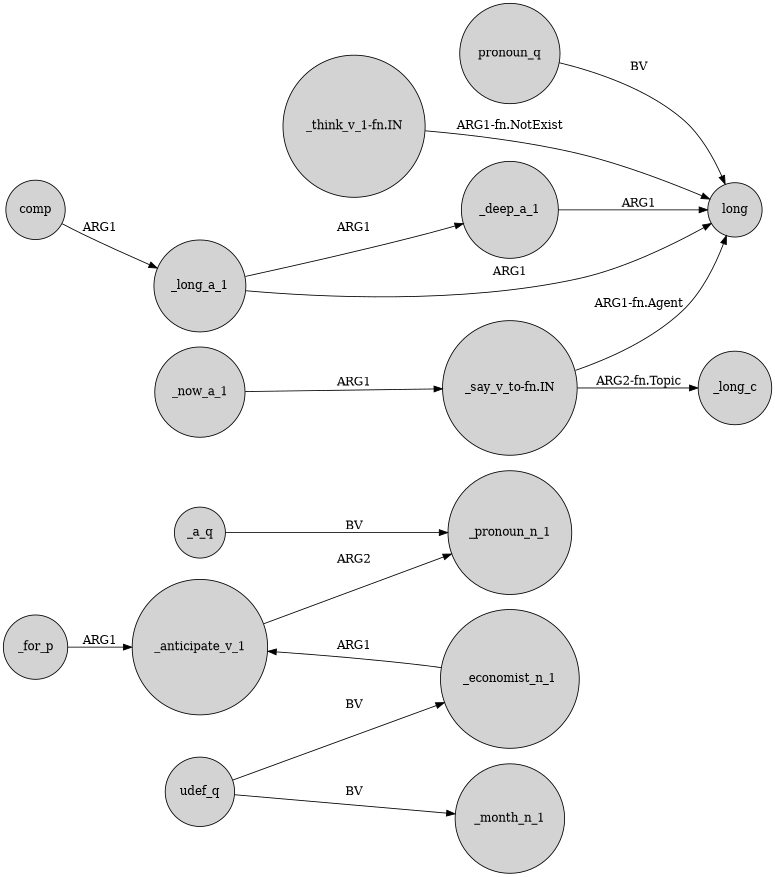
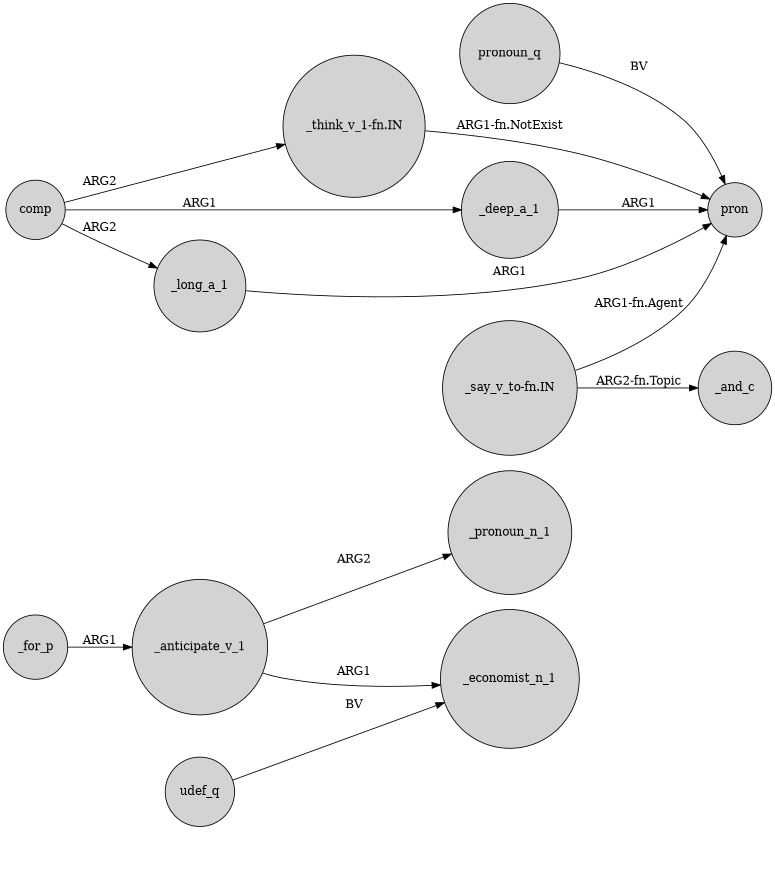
edge "comp" -> "_think_v_1-fn.IN": added, label "ARG2"
node "long": label "long" -> "pron"
edge "comp" -> "_long_a_1": label "ARG1" -> "ARG2"
edge "_long_a_1" -> "_deep_a_1": now "comp" -> "_deep_a_1"
node "_long_c": label "_long_c" -> "_and_c"
node "_now_a_1": removed
node "_a_q": removed
edge "_economist_n_1" -> "_anticipate_v_1": reversed
node "_month_n_1": removed
